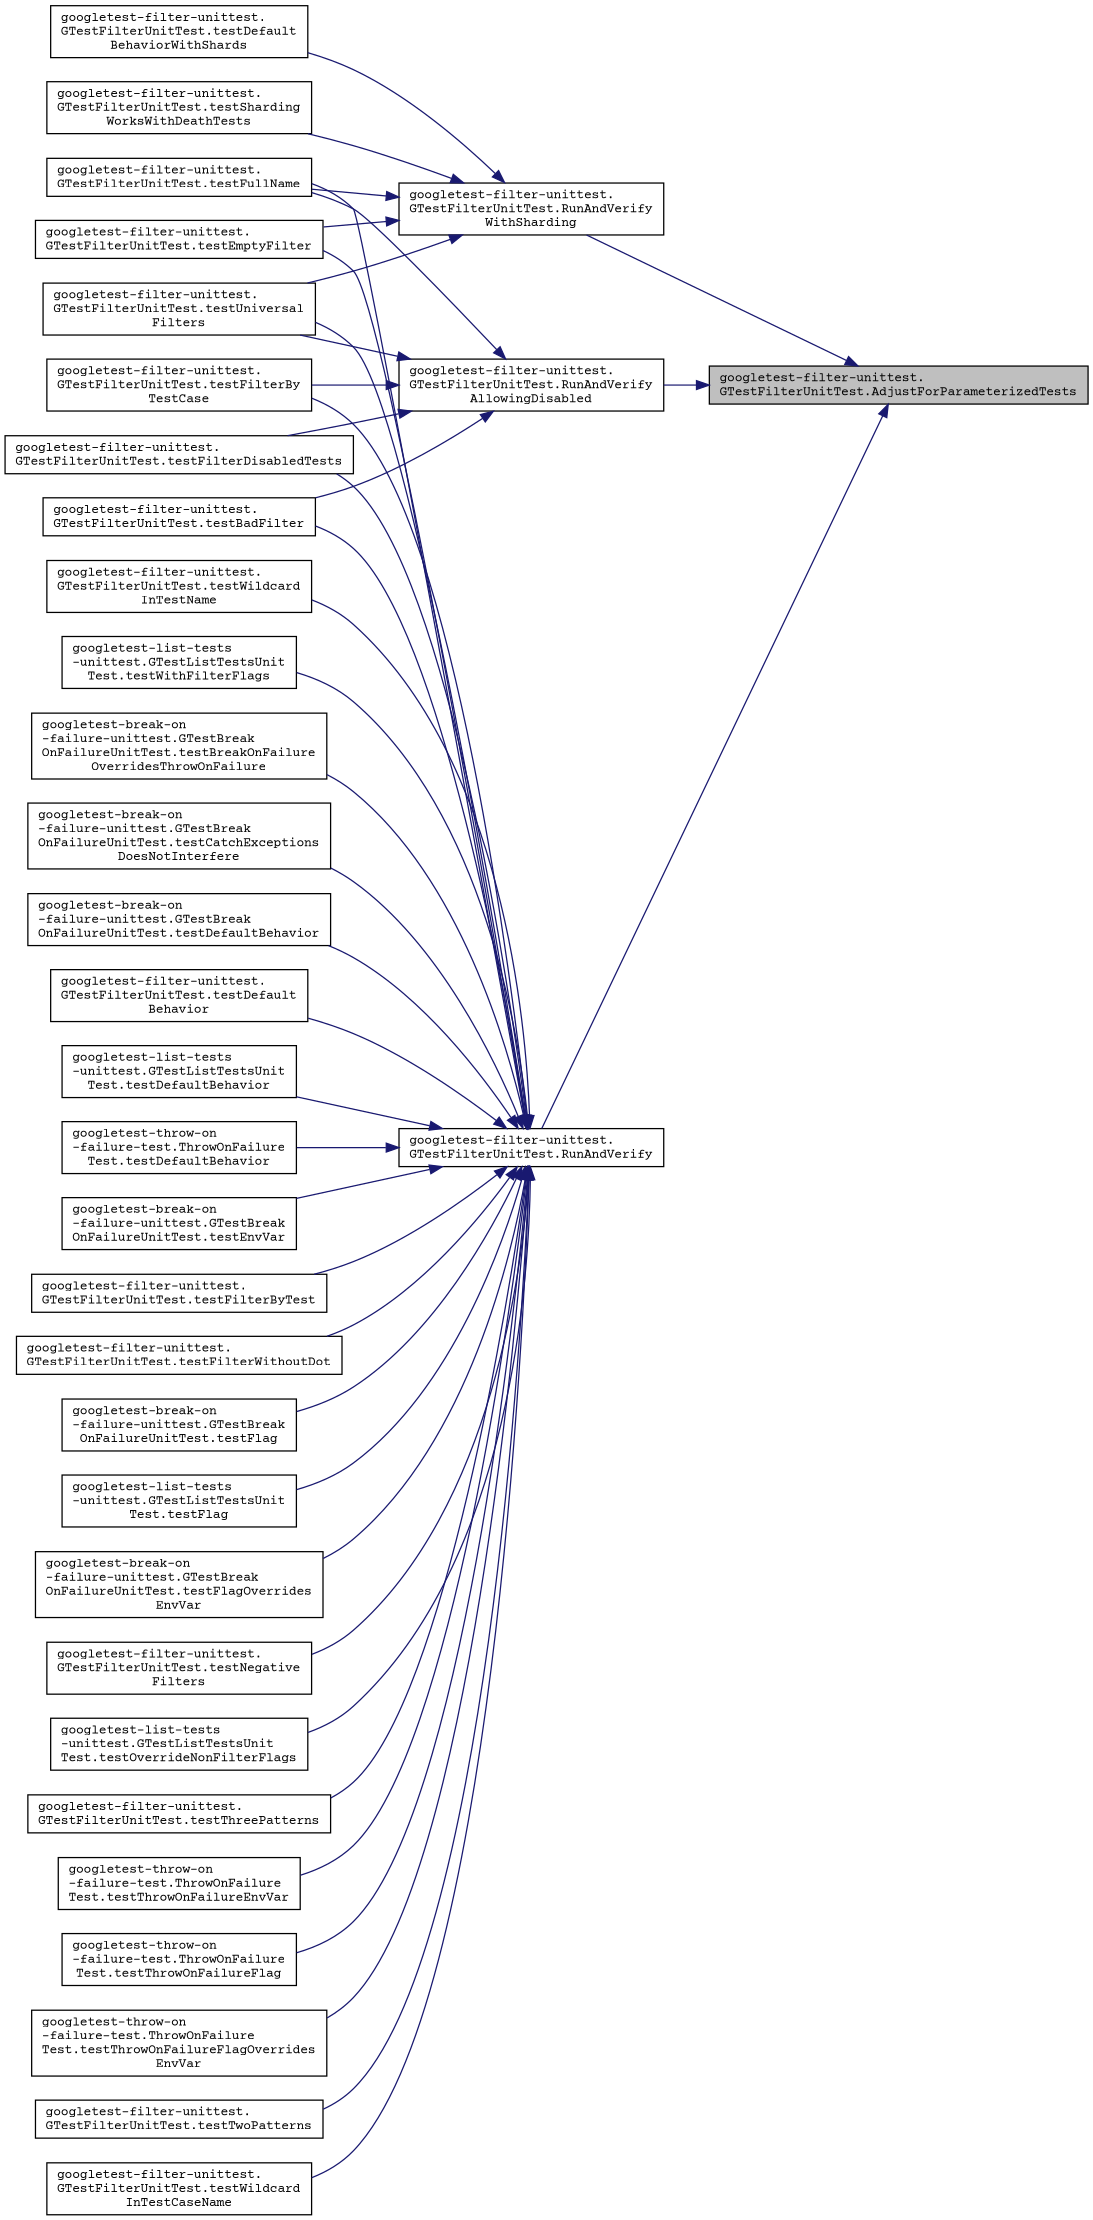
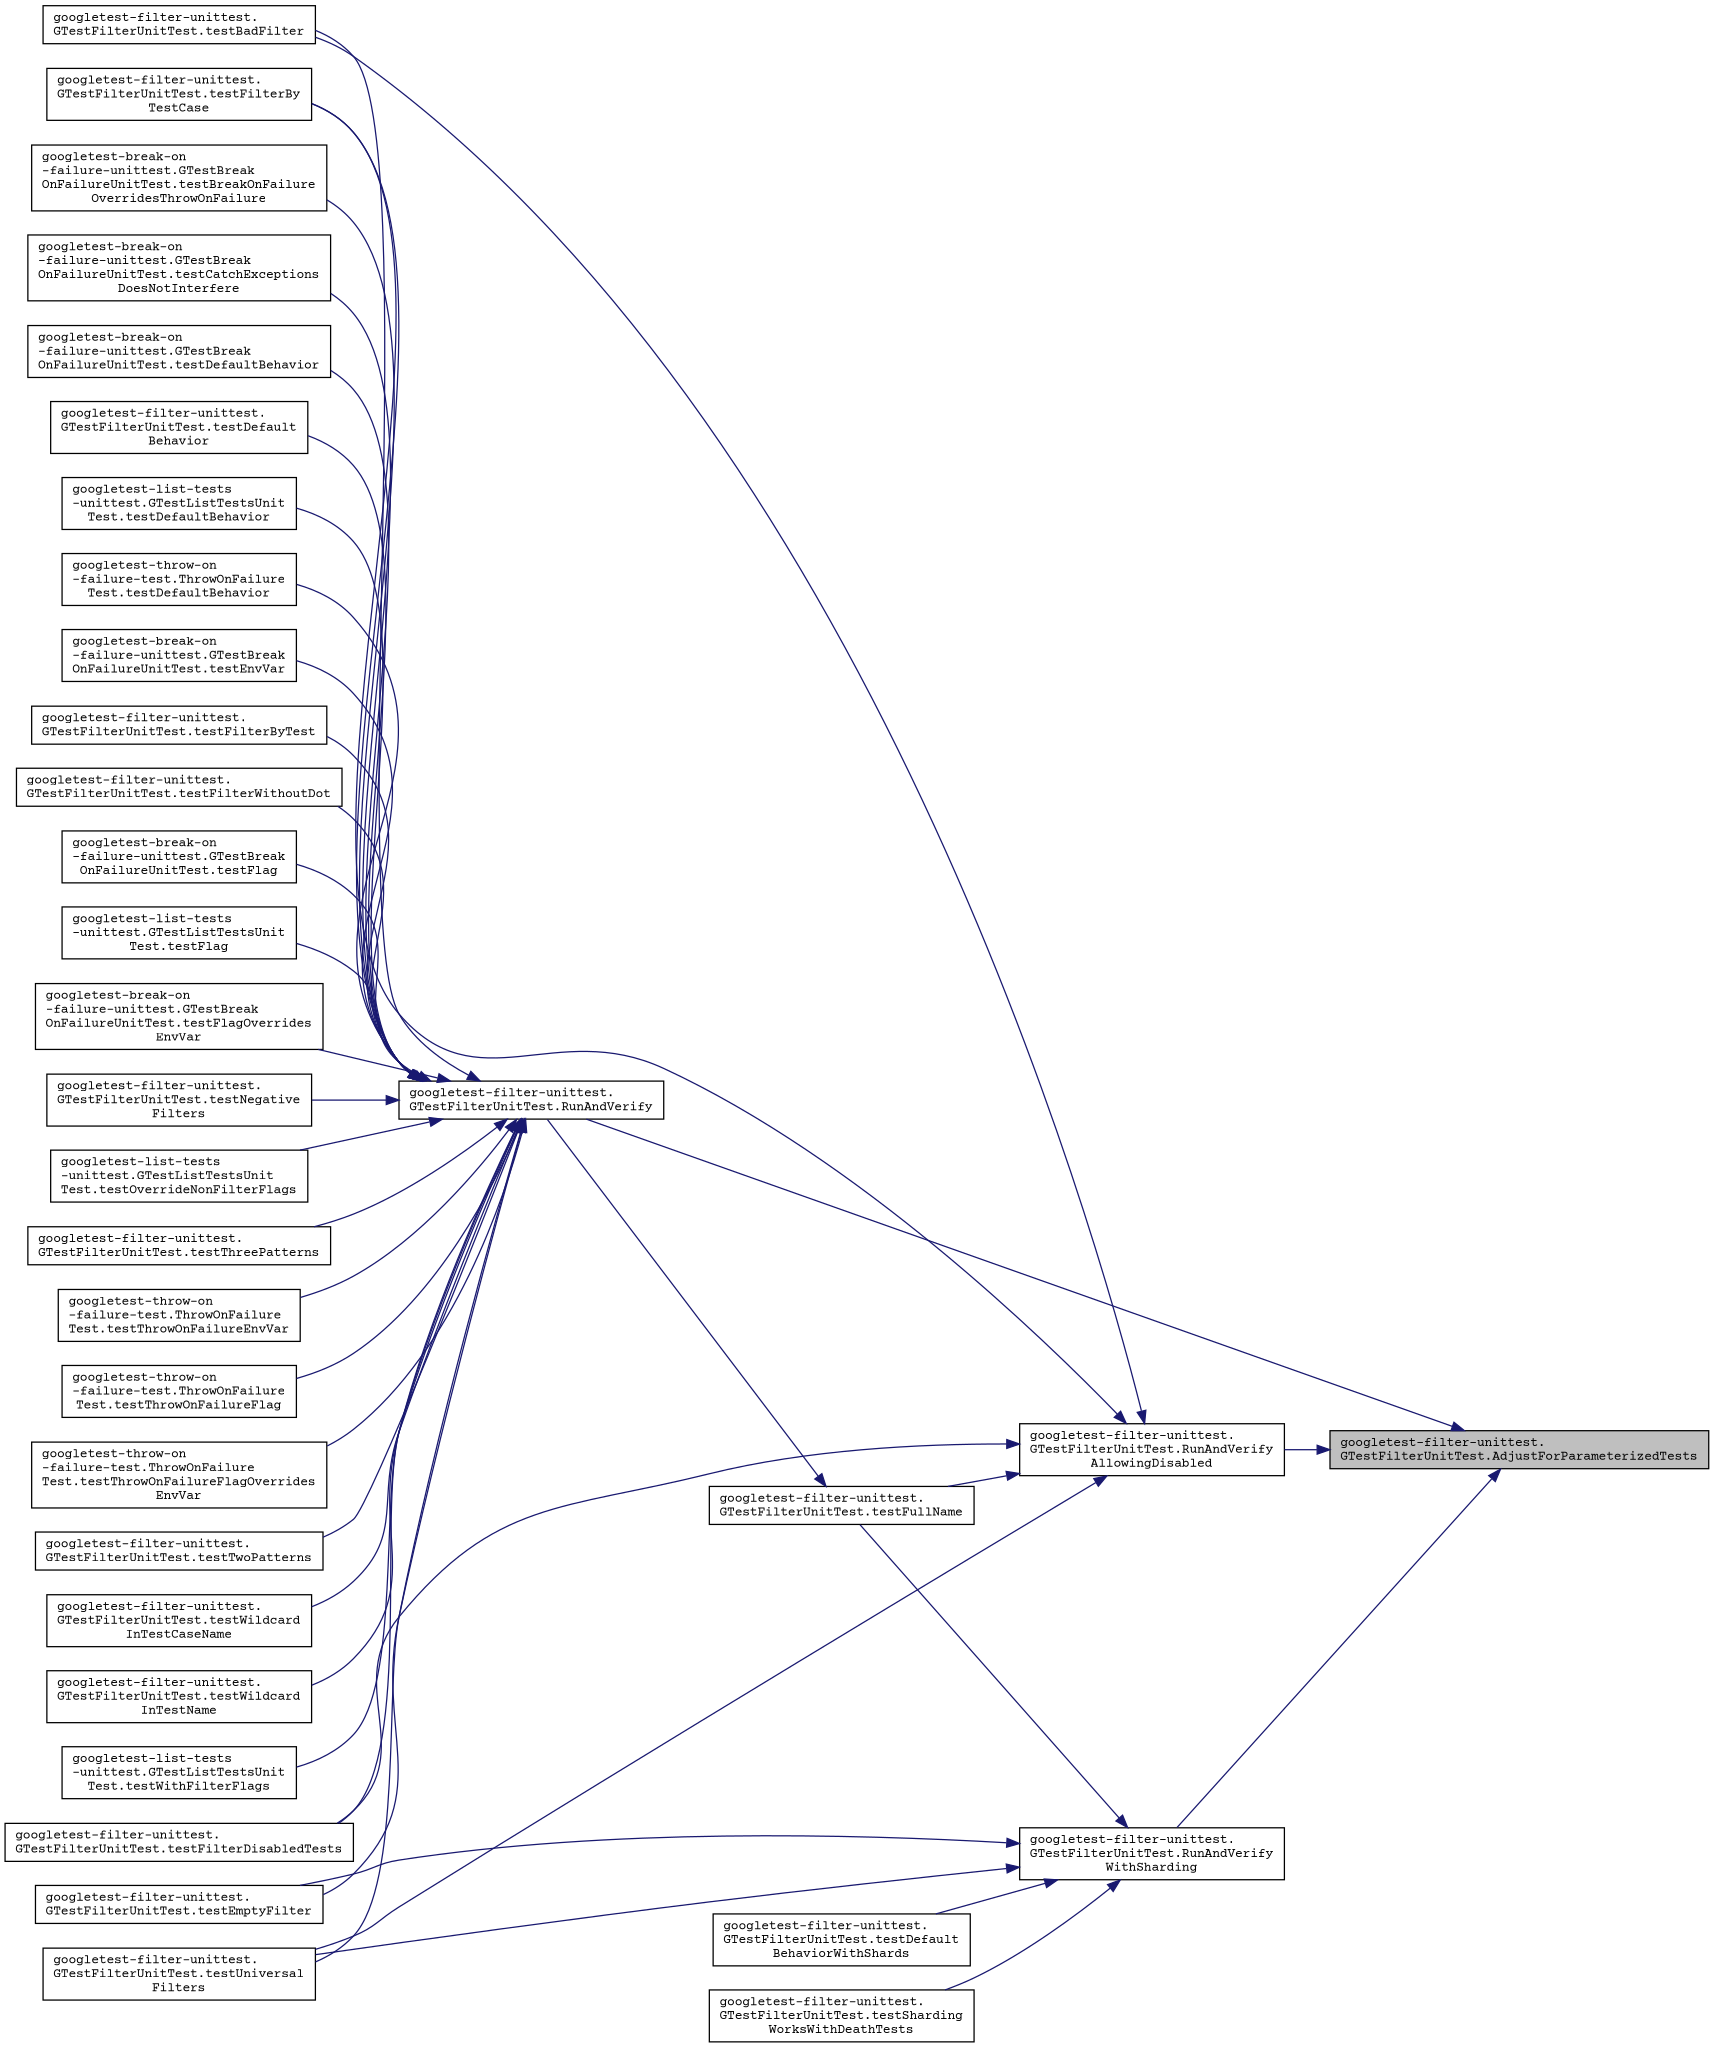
edge "googletest-filter-unittest. GTestFilterUnitTest.testFullName" -> "googletest-filter-unittest. GTestFilterUnitTest.RunAndVerify": reversed
